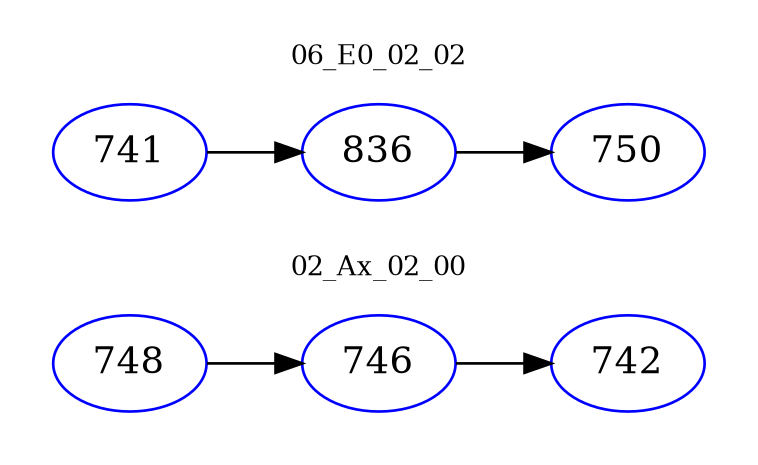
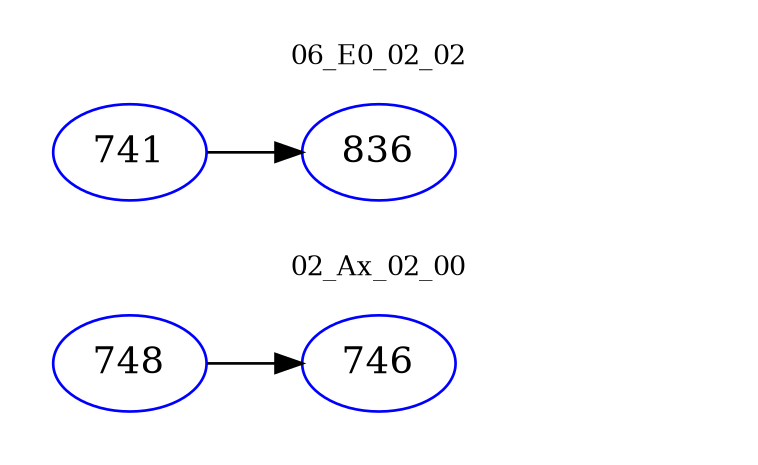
node "750": removed
node "742": removed
